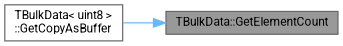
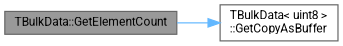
edge "TBulkData< uint8 > ::GetCopyAsBuffer" -> "TBulkData::GetElementCount": reversed
